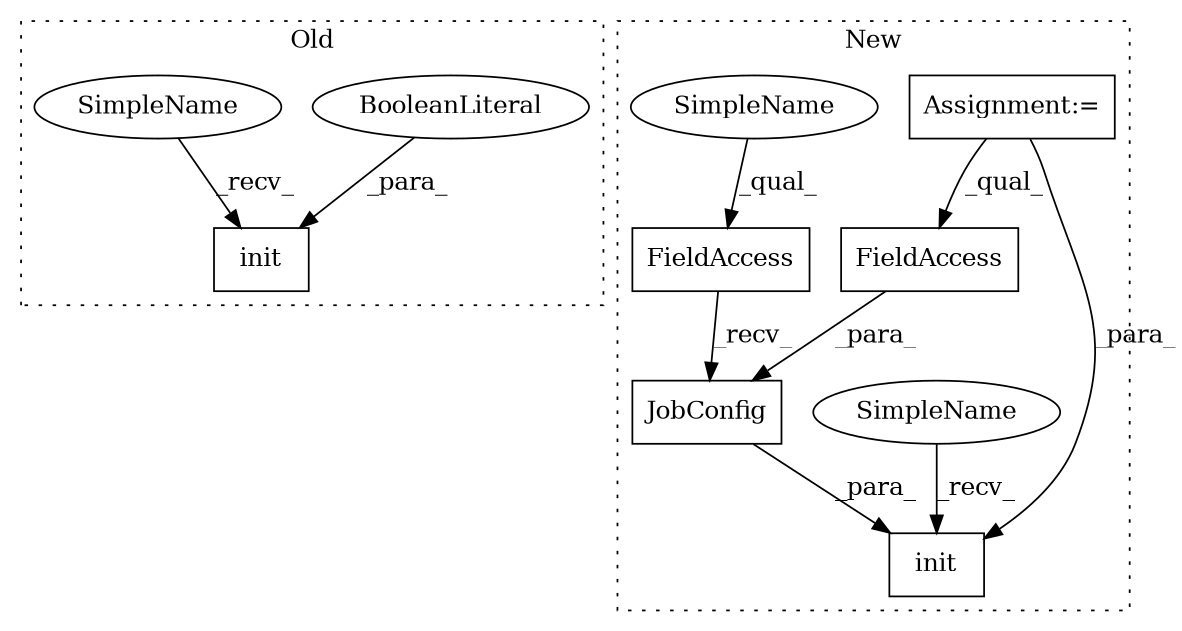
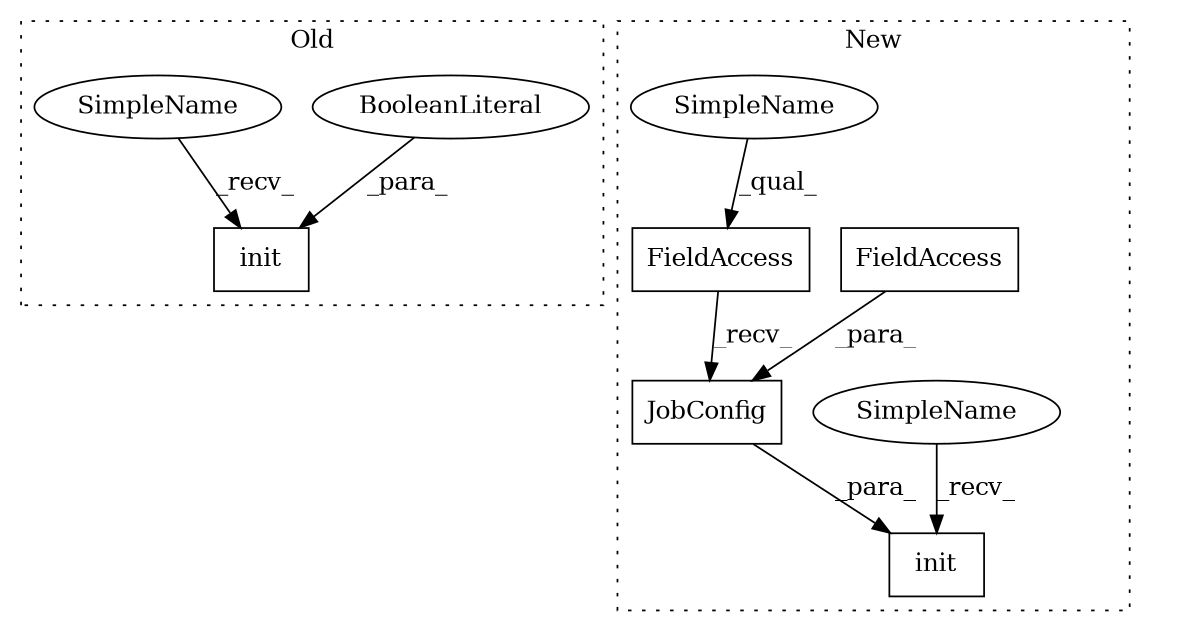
node "Assignment:=": removed
